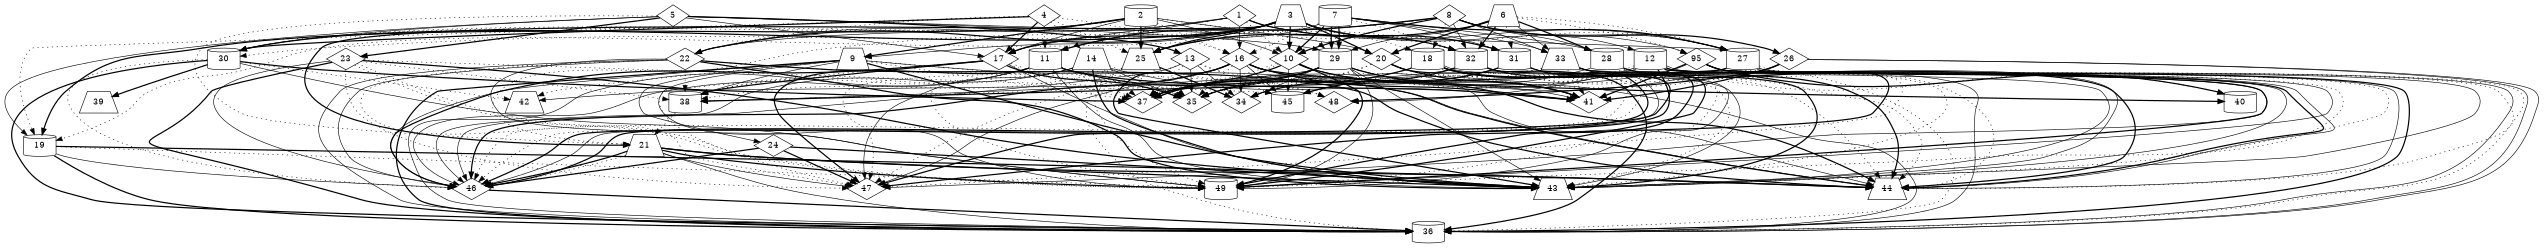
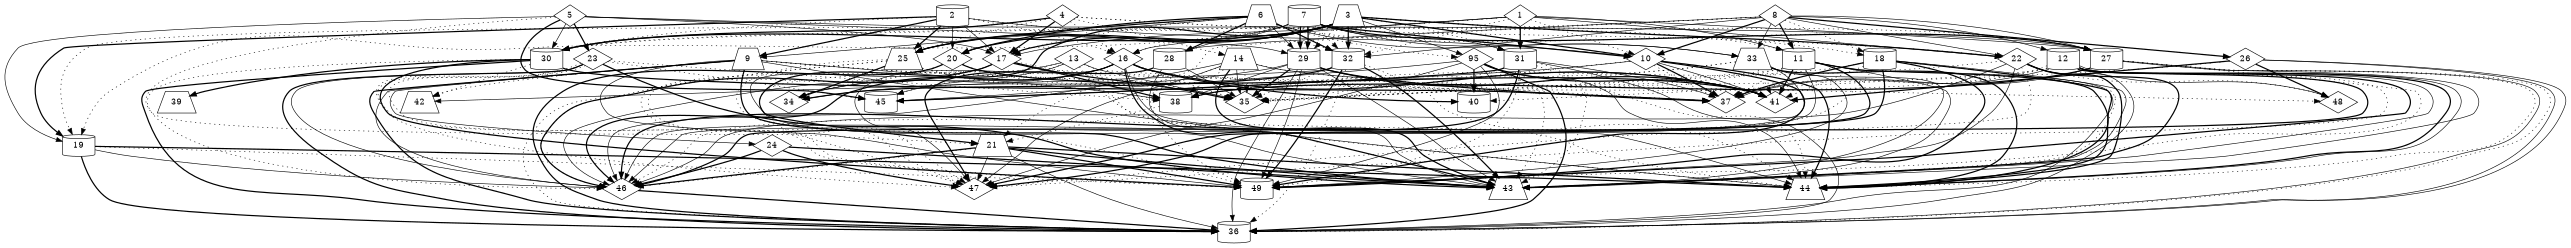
edge "5" -> "13": now "5" -> "45"
edge "3" -> "9": now "6" -> "9"
edge "30" -> "49": style solid -> bold
